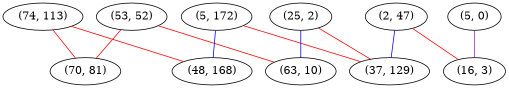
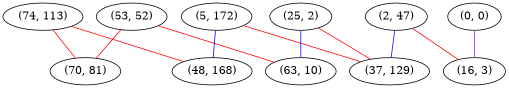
node "(5, 0)": label "(5, 0)" -> "(0, 0)"
